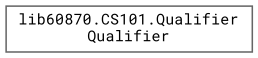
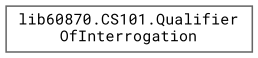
node "lib60870.CS101.Qualifier Qualifier": label "lib60870.CS101.Qualifier Qualifier" -> "lib60870.CS101.Qualifier OfInterrogation"
